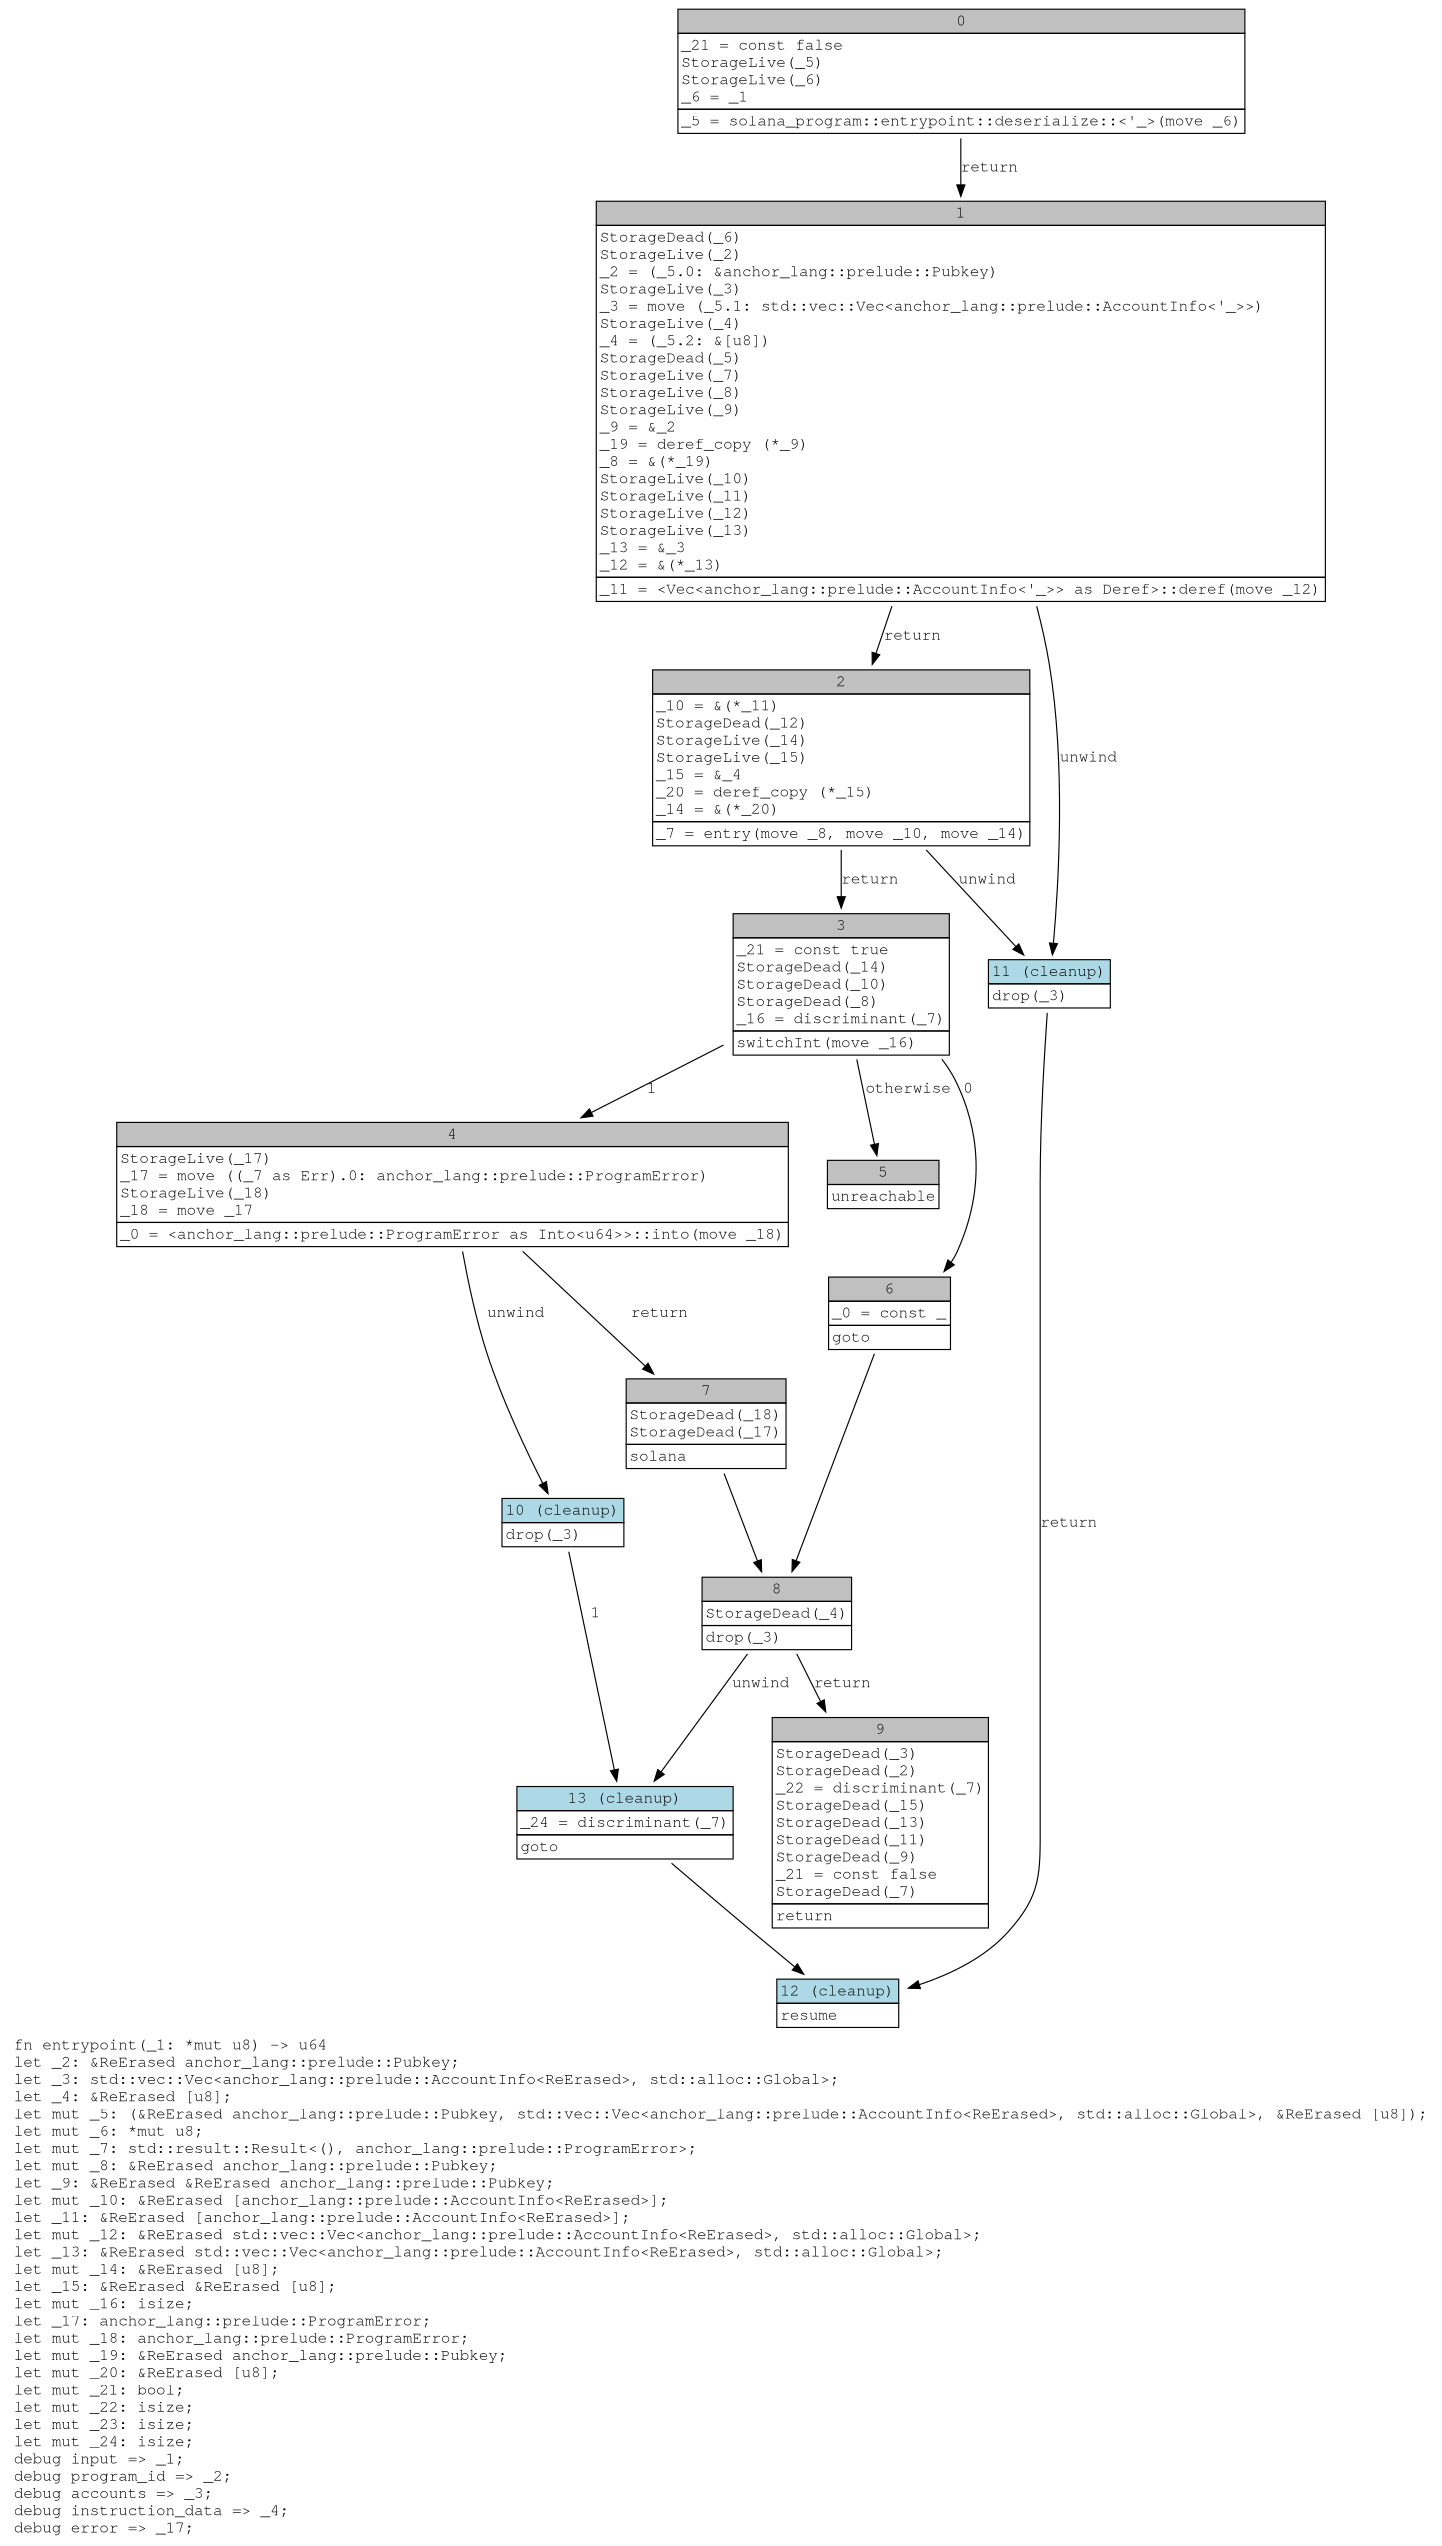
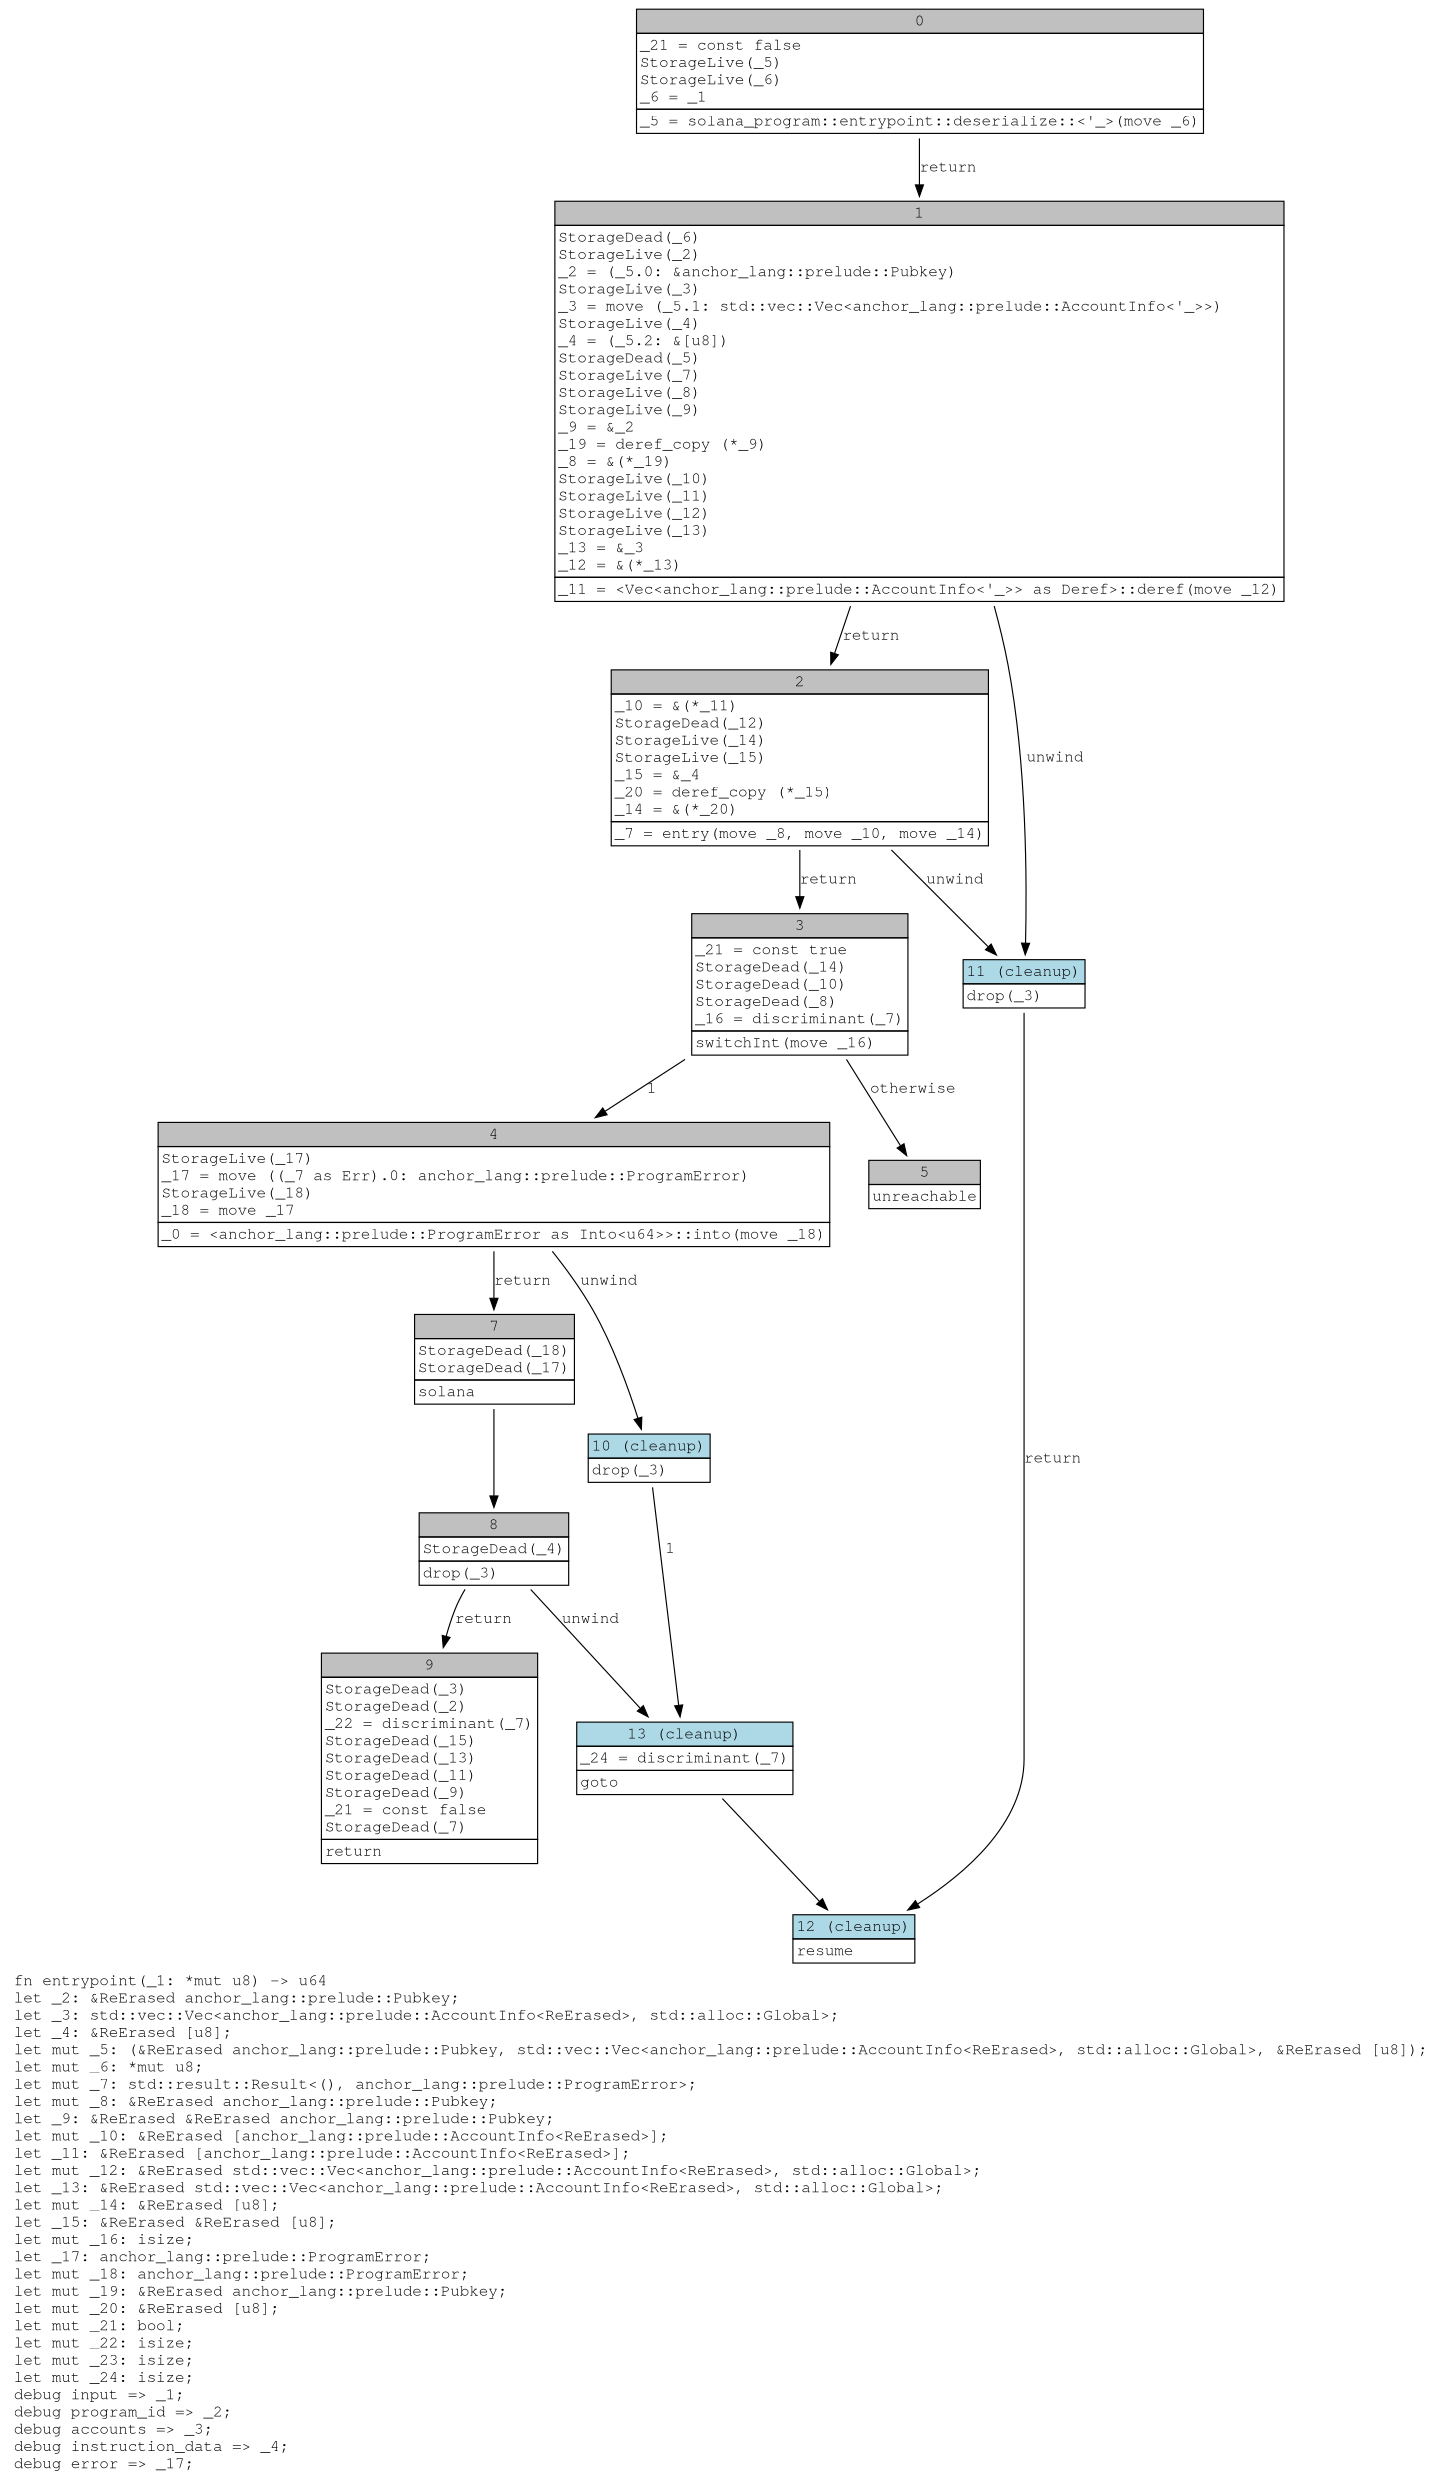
node "6": removed
